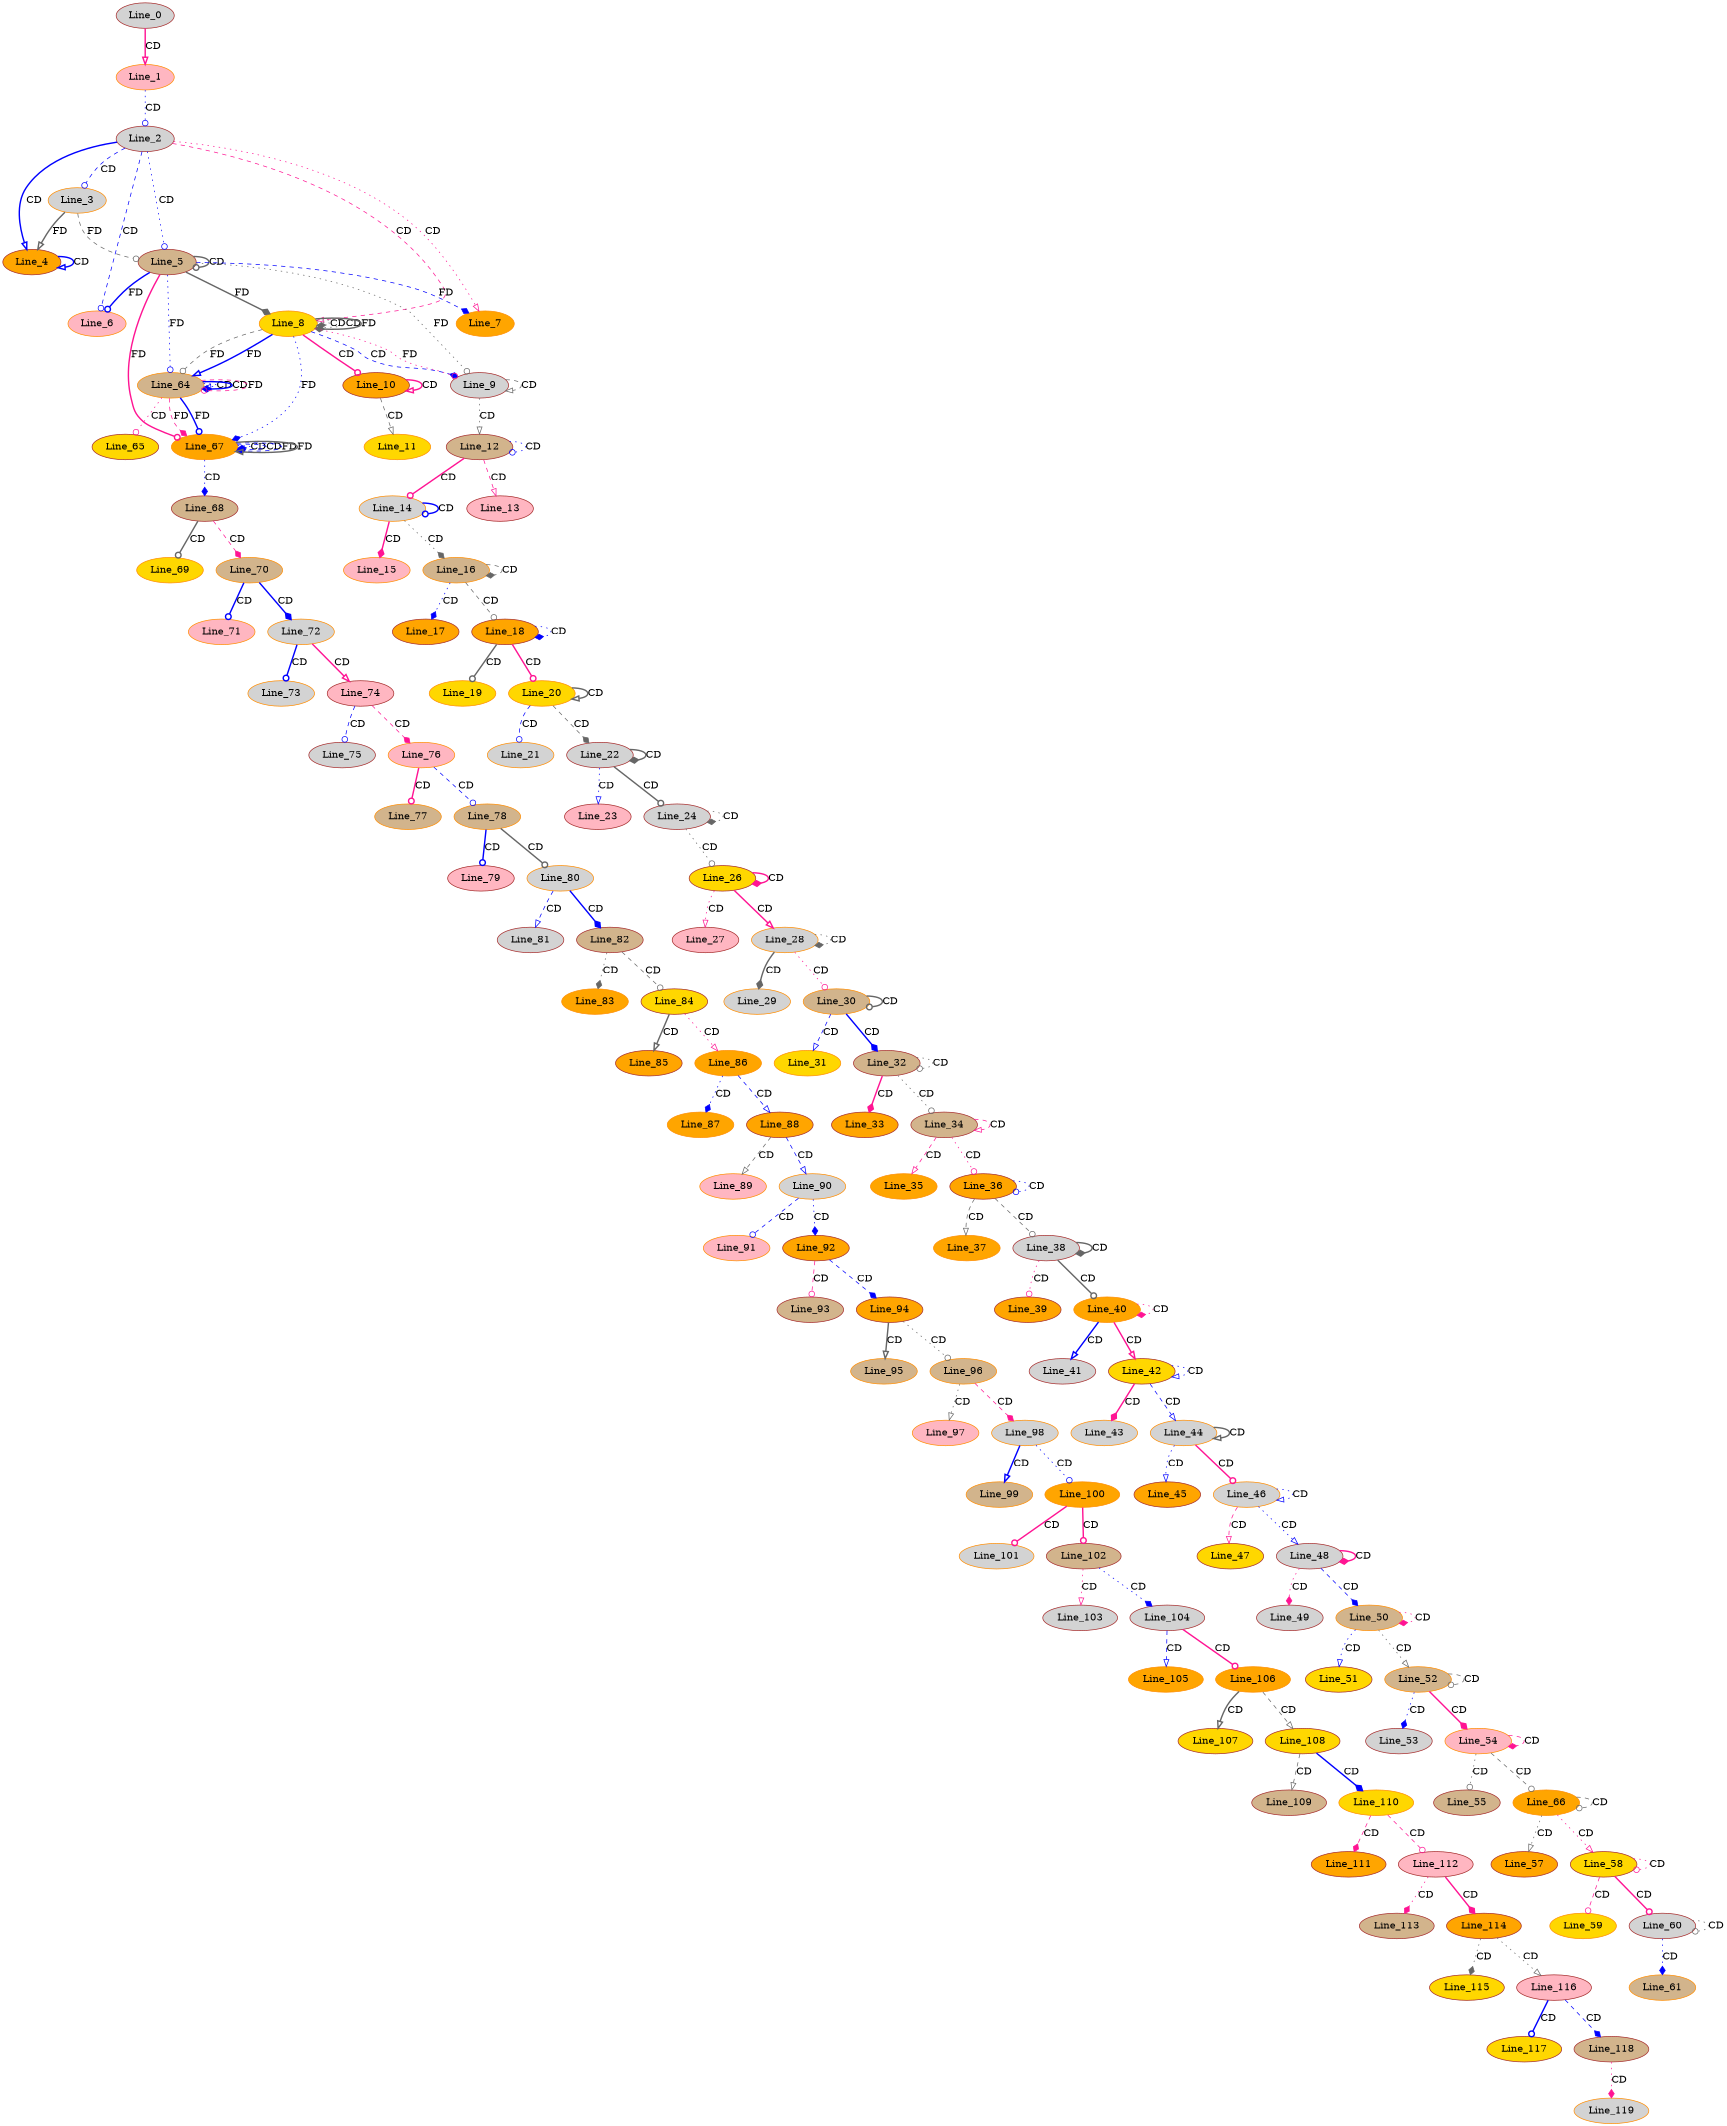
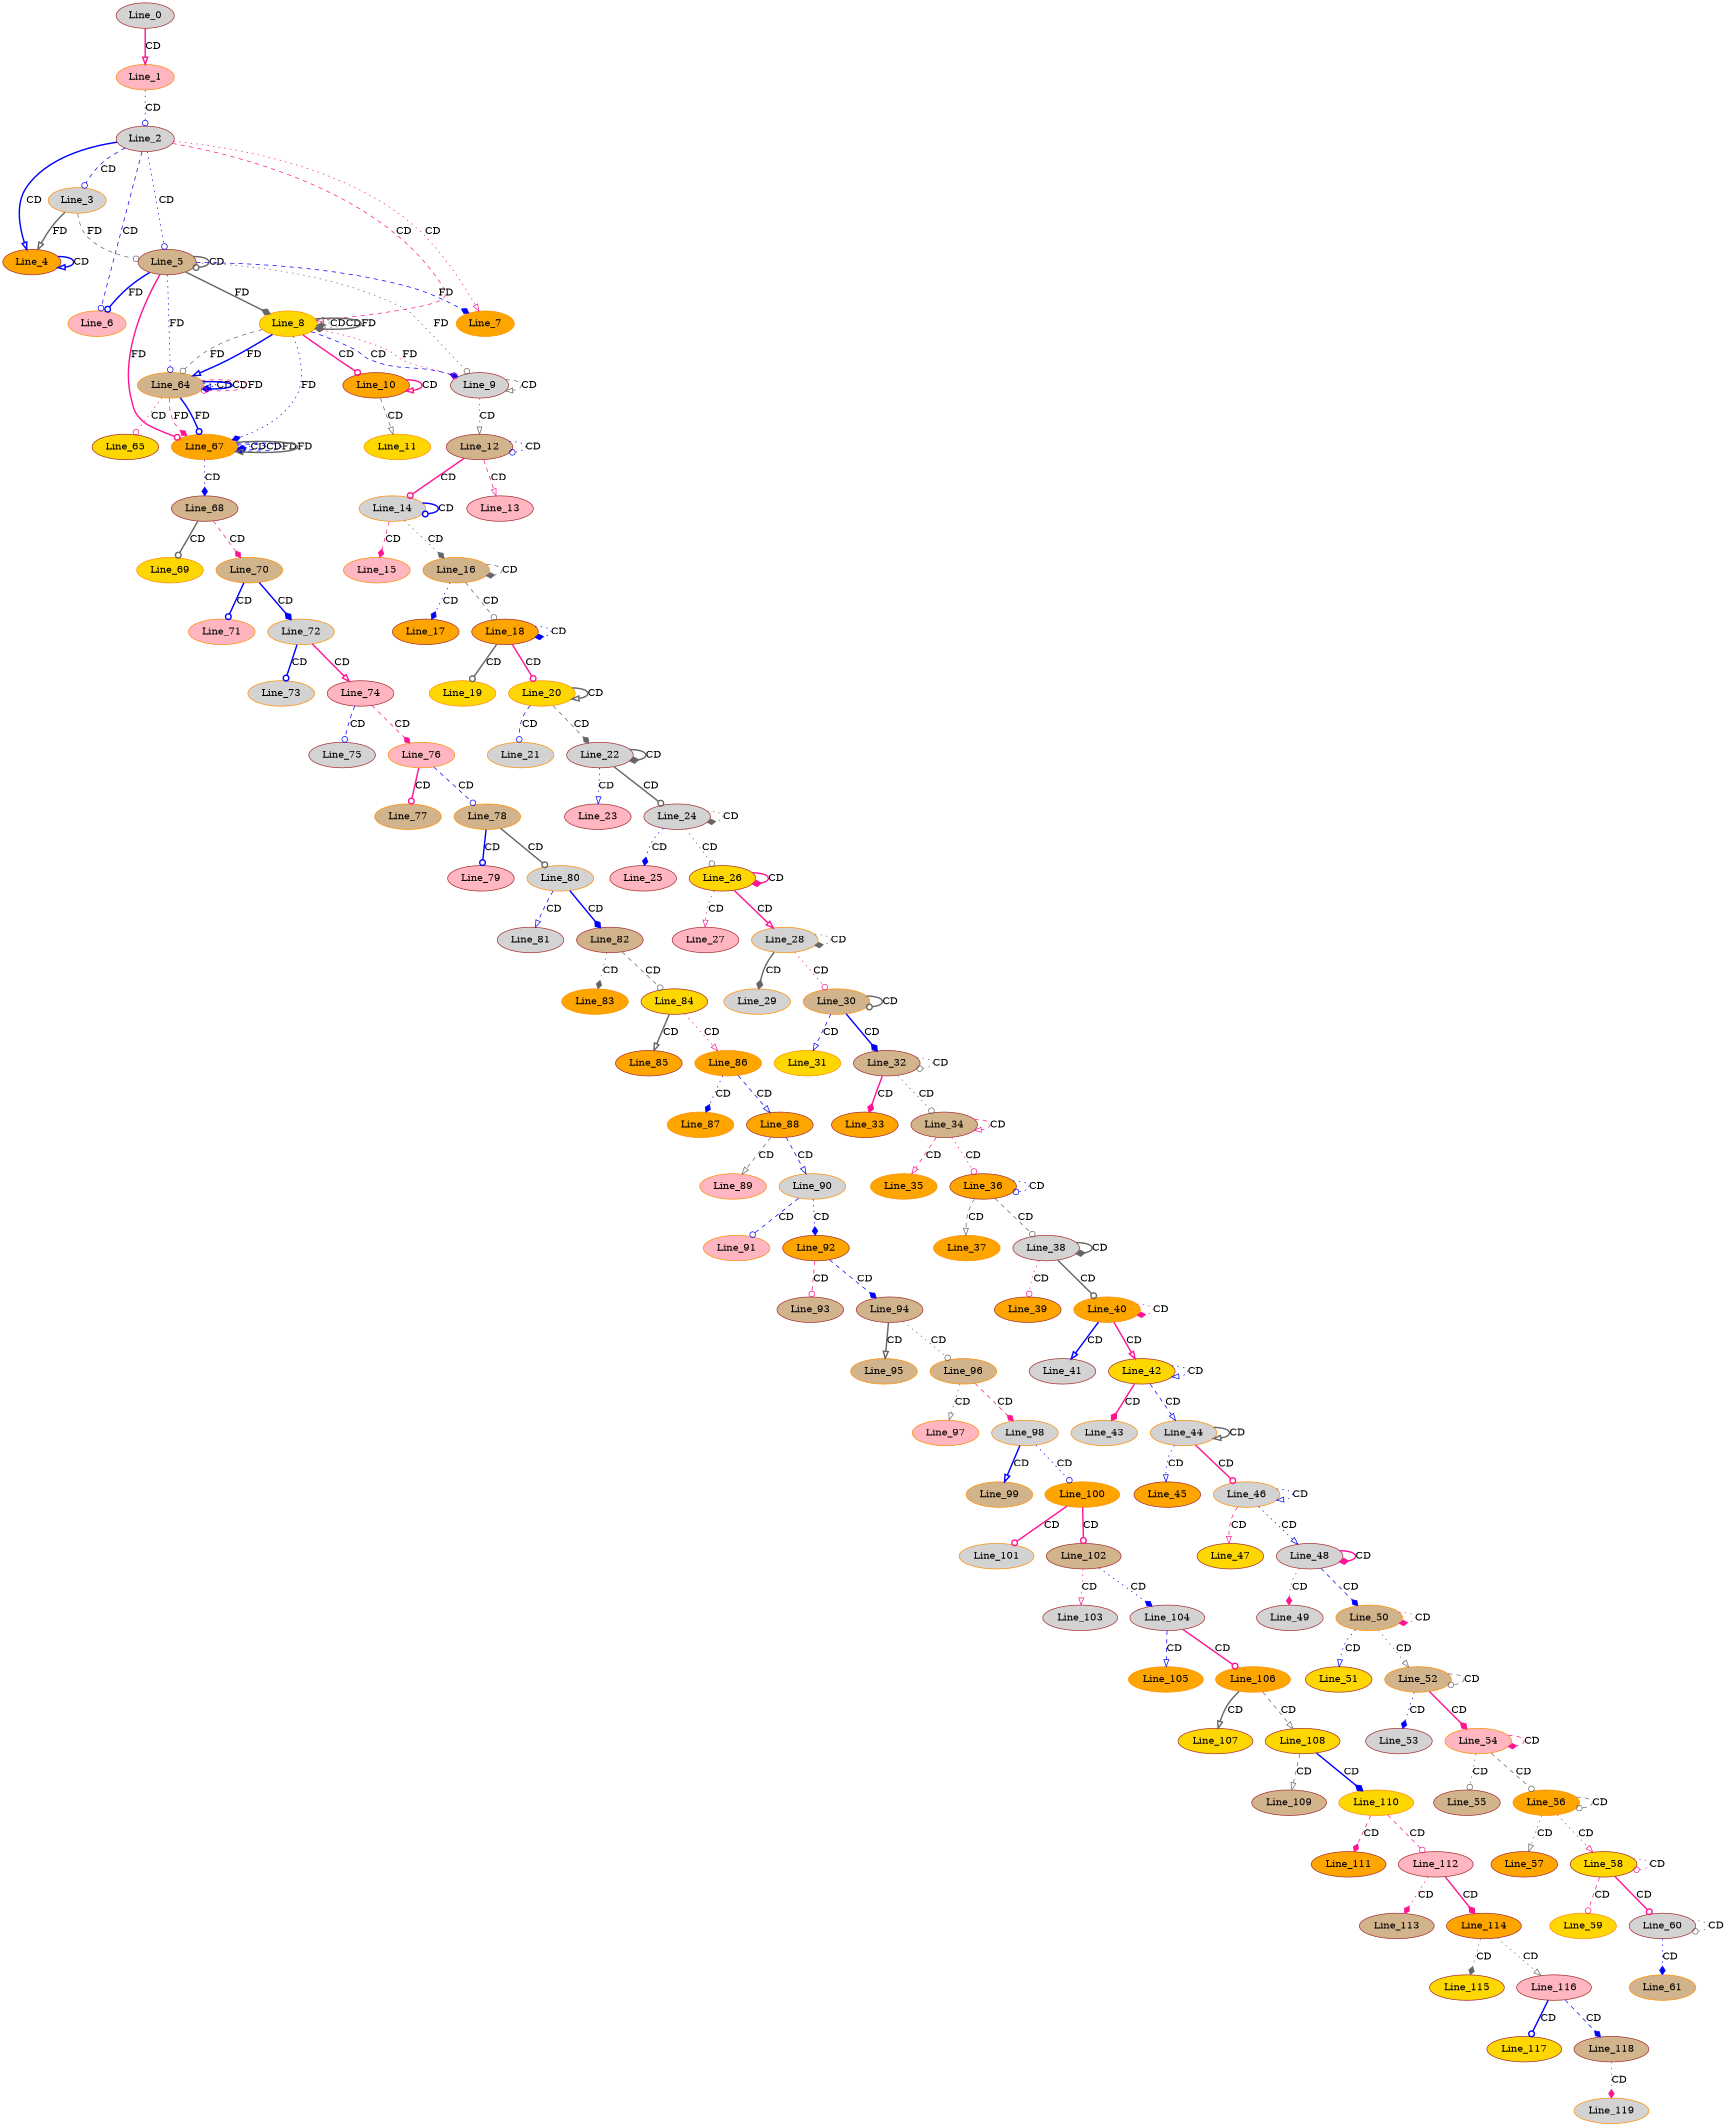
edge "Line_14" -> "Line_15": style bold -> dashed
node "Line_25": added
node "Line_94": fillcolor orange -> tan
node "Line_66": label "Line_66" -> "Line_56"
